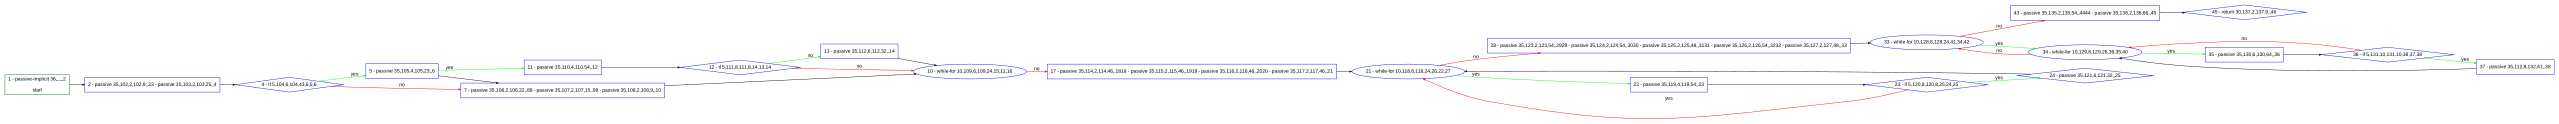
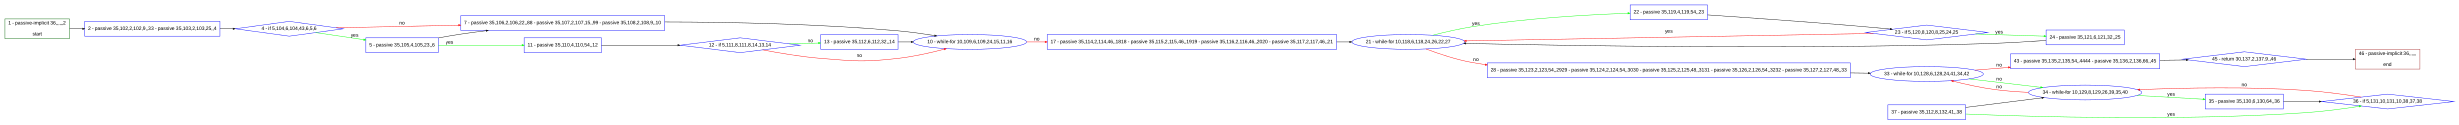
edge "33 - while-for 10,128,6,128,24,41,34,42" -> "34 - while-for 10,129,8,129,26,39,35,40": label "yes" -> "no"
node "46 - passive-implicit 36,,,,,, end": added
edge "36 - if 5,131,10,131,10,38,37,38" -> "37 - passive 35,112,8,132,41,,38": reversed
node "24 - passive 35,121,6,121,32,,25": shape diamond -> box
